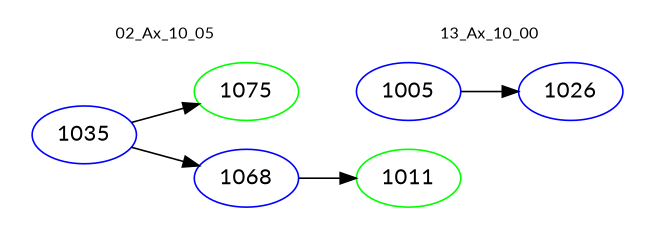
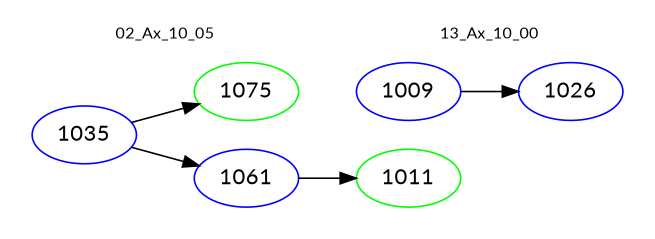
node "1005": label "1005" -> "1009"
node "1068": label "1068" -> "1061"
